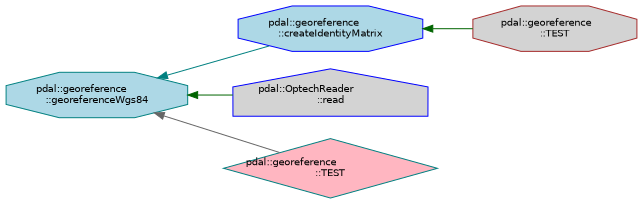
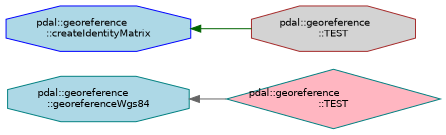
edge "pdal::georeference ::createIdentityMatrix" -> "pdal::georeference ::georeferenceWgs84": removed
node "pdal::OptechReader ::read": removed
